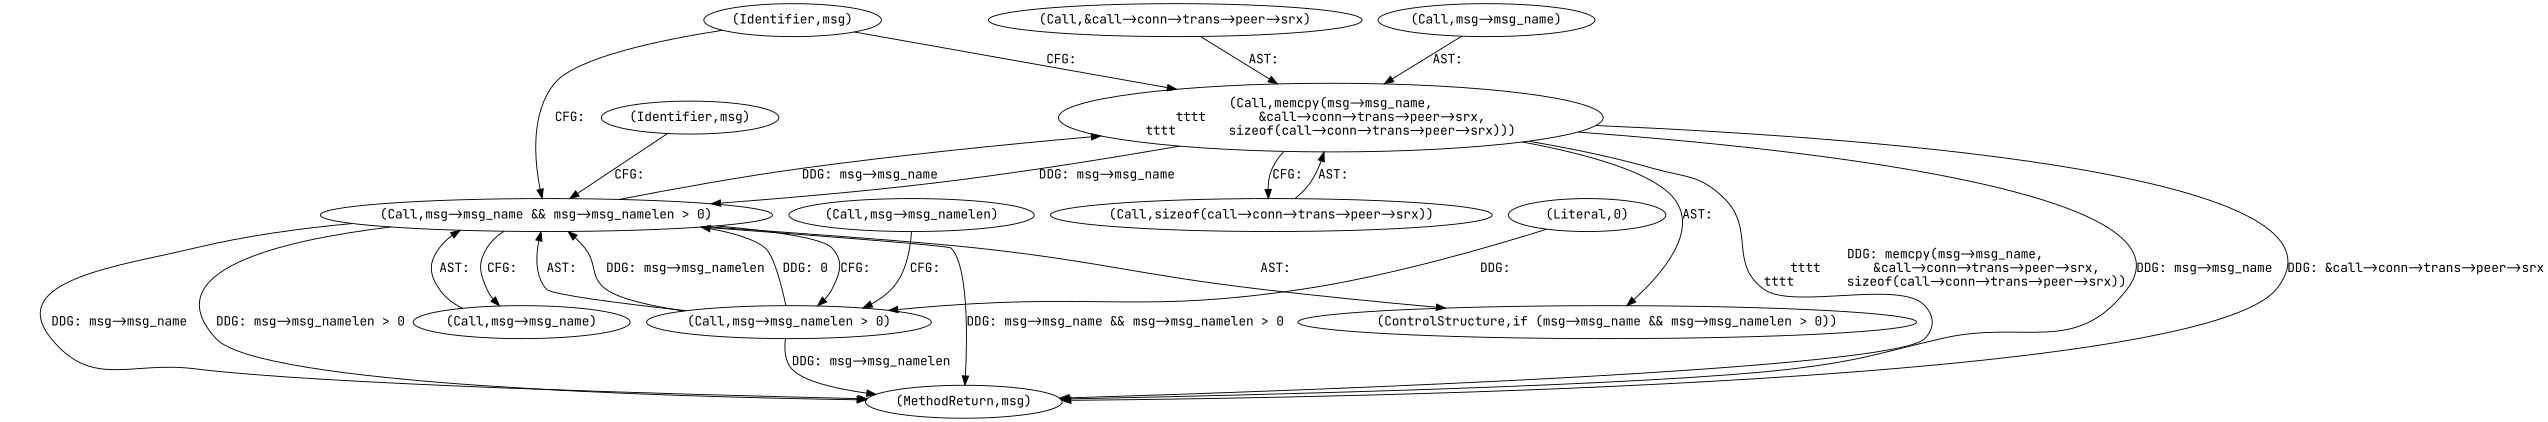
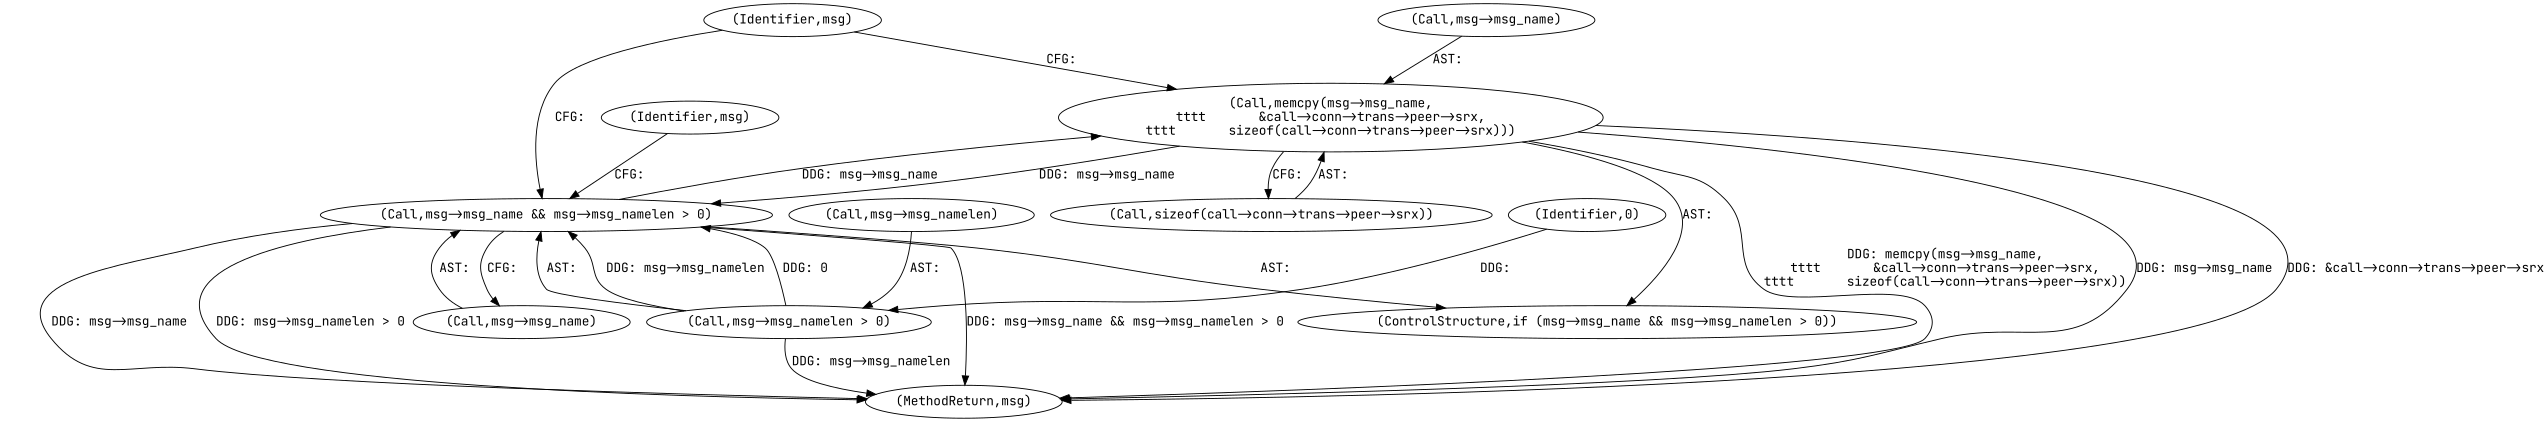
node "(Call,&call->conn->trans->peer->srx)": removed
node "(Literal,0)": label "(Literal,0)" -> "(Identifier,0)"
edge "(Call,msg->msg_name && msg->msg_namelen > 0)" -> "(Call,msg->msg_namelen > 0)": removed, label "CFG:"
edge "(Call,msg->msg_namelen)" -> "(Call,msg->msg_namelen > 0)": label "CFG: " -> "AST: "
